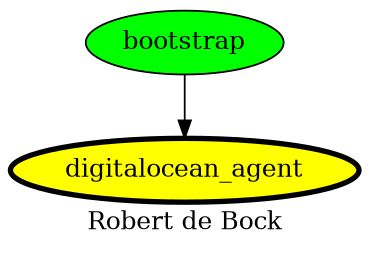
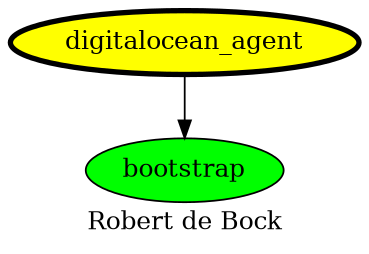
edge "bootstrap" -> "digitalocean_agent": reversed
